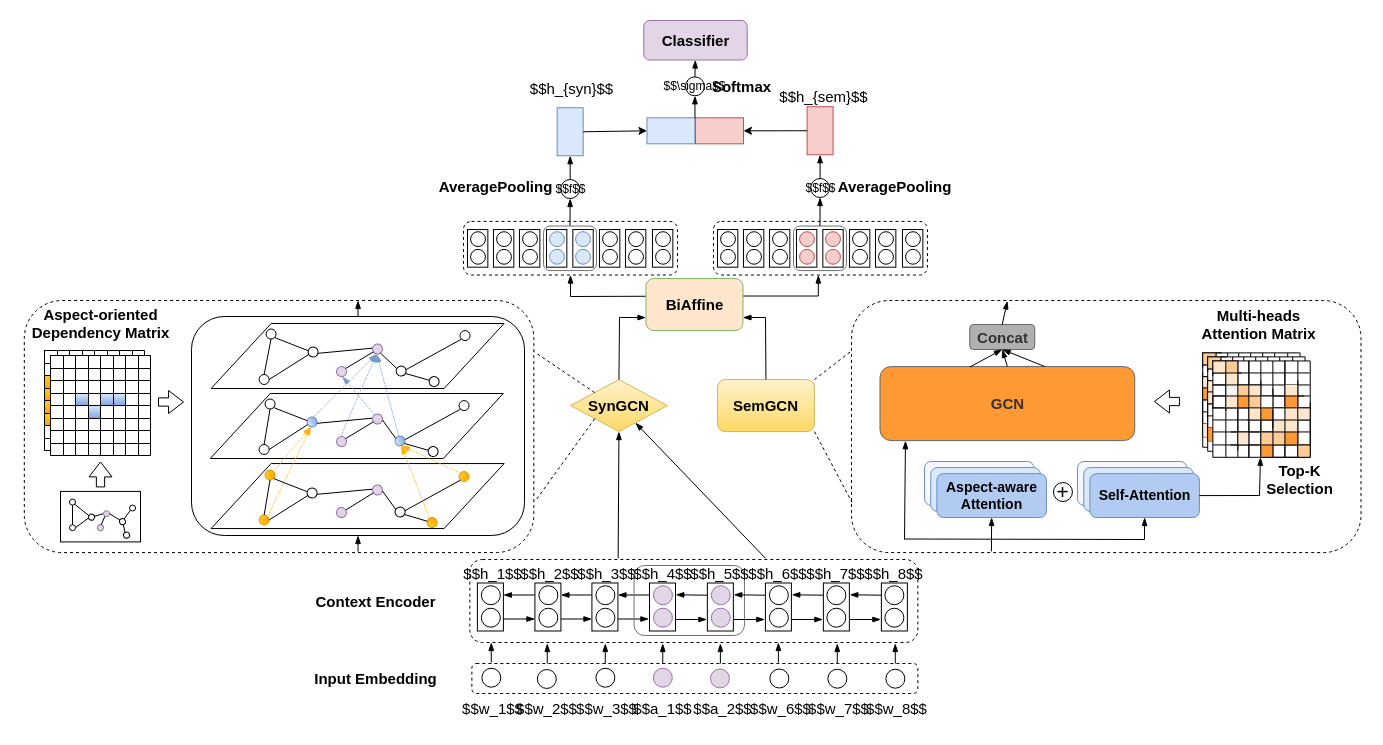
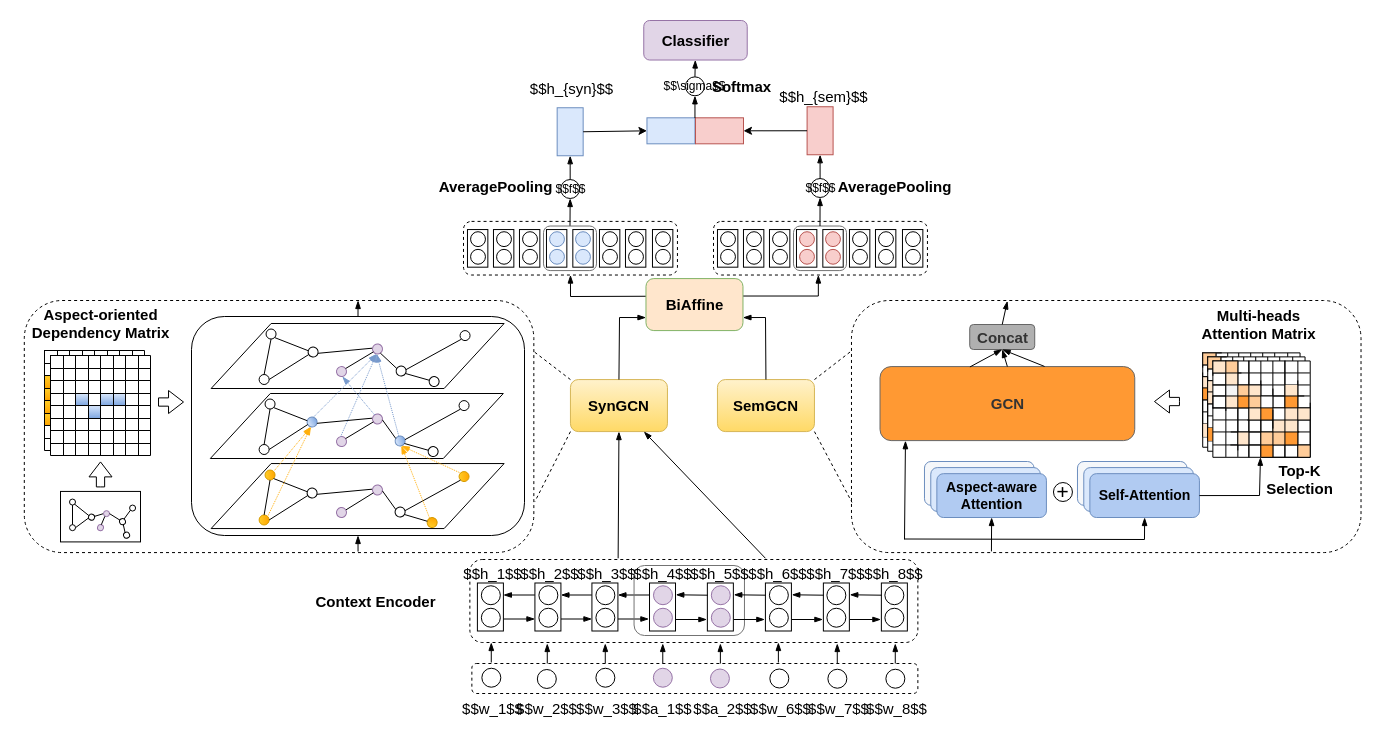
node "SynGCN": shape diamond -> rounded rectangle
node "Input Embedding": removed
